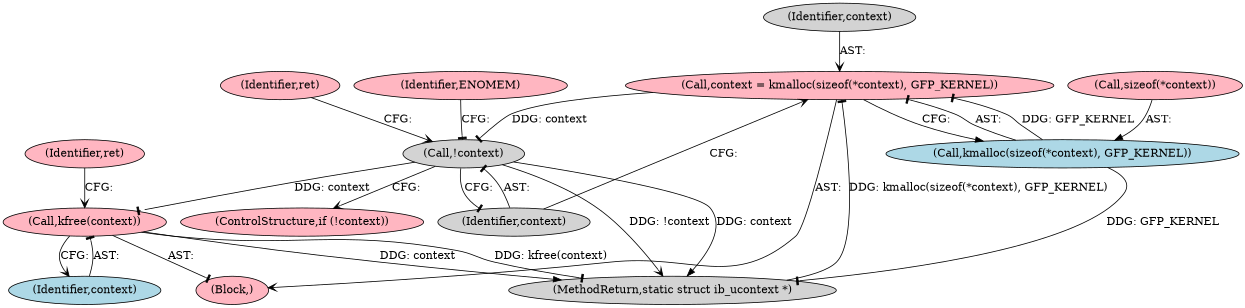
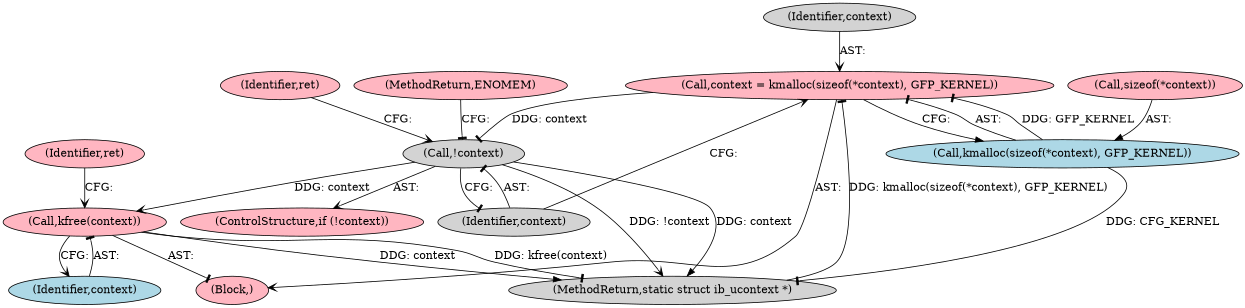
node "(Identifier,ENOMEM)": label "(Identifier,ENOMEM)" -> "(MethodReturn,ENOMEM)"
edge "(Call,!context)" -> "(Call,kfree(context))": arrowhead tee -> vee
edge "(Call,!context)" -> "(ControlStructure,if (!context))": label "CFG: " -> "AST: "
edge "(Call,kmalloc(sizeof(*context), GFP_KERNEL))" -> "(MethodReturn,static struct ib_ucontext *)": label "DDG: GFP_KERNEL" -> "DDG: CFG_KERNEL"
